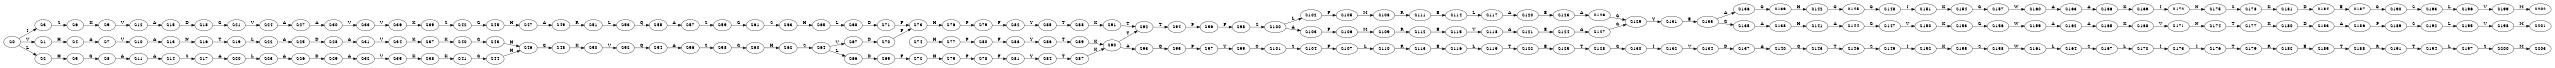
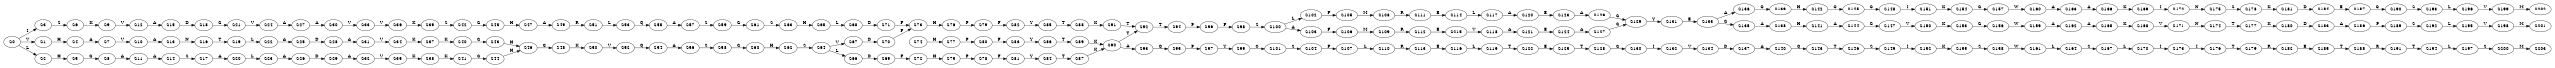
node "S115": label "S115" -> "S215"
